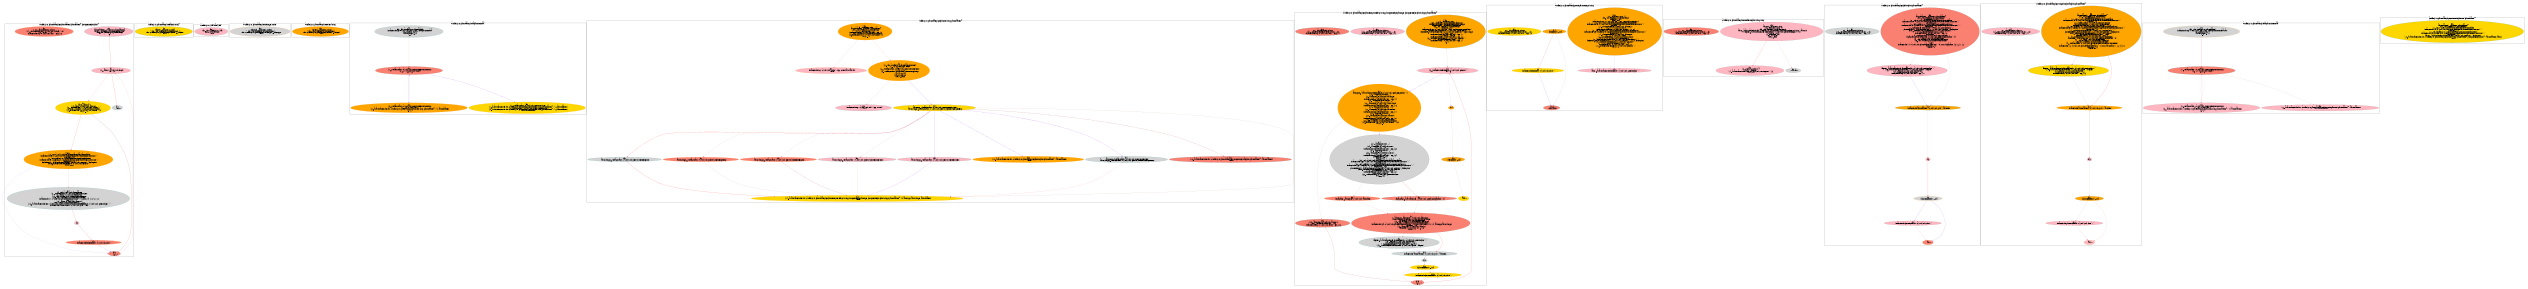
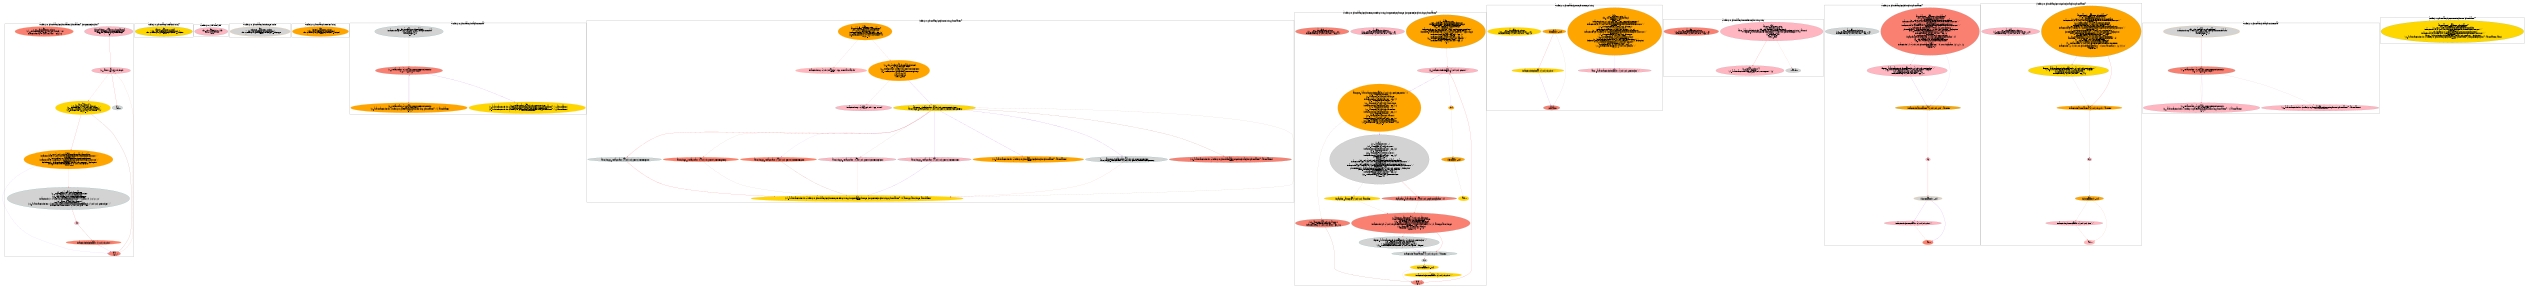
node "id:5 displayName = albumAsset.<@%unk/%unk: .albumName>": fillcolor salmon -> gold
